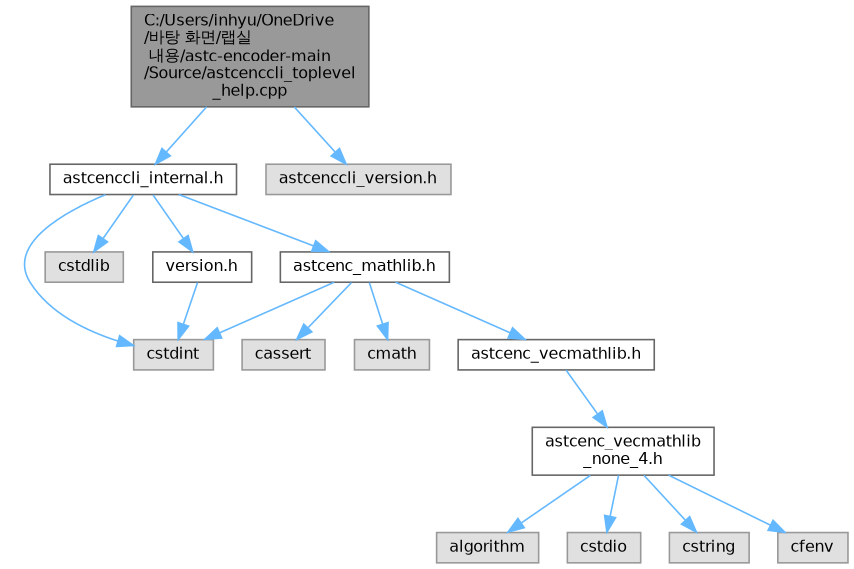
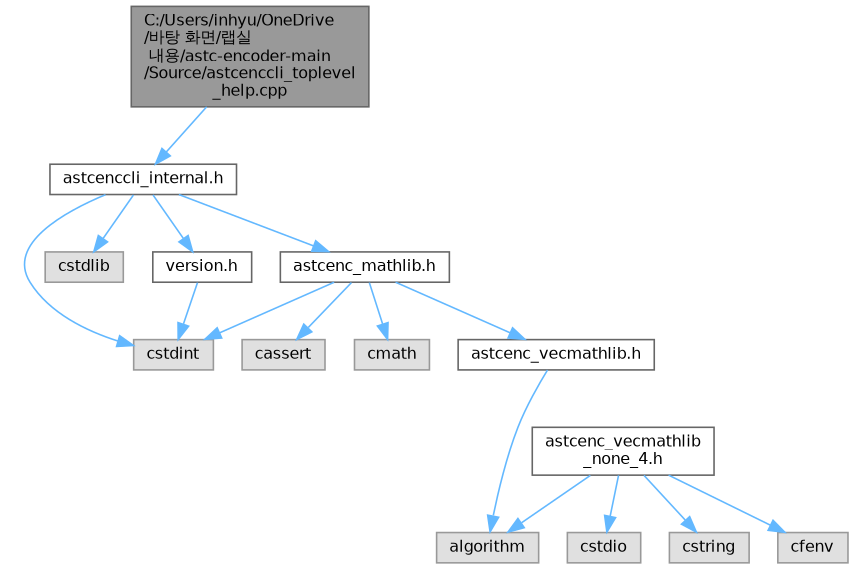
node "astcenccli_version.h": removed
edge "astcenc_vecmathlib.h" -> "astcenc_vecmathlib _none_4.h": now "astcenc_vecmathlib.h" -> "algorithm"
